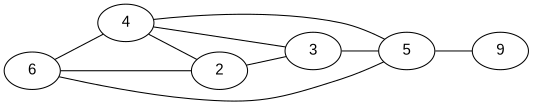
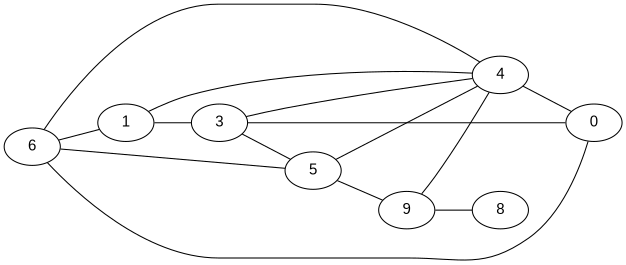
node "2": label "2" -> "0"
node "1": added
edge "4" -- "9": added
node "8": added
